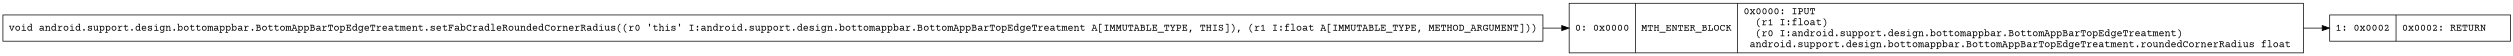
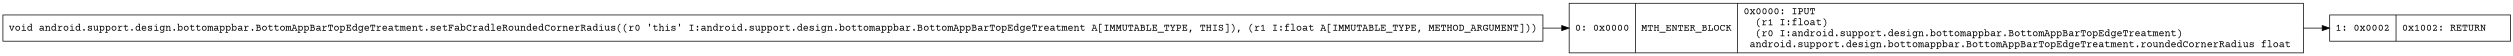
node "1: 0x0002": text "0x0002: RETURN" -> "0x1002: RETURN"
